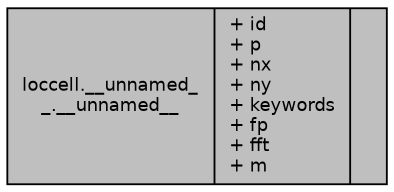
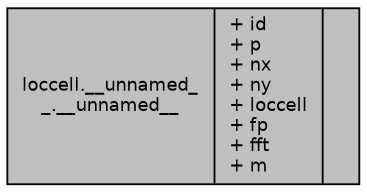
node "loccell.__unnamed_": text "+ keywords" -> "+ loccell"
